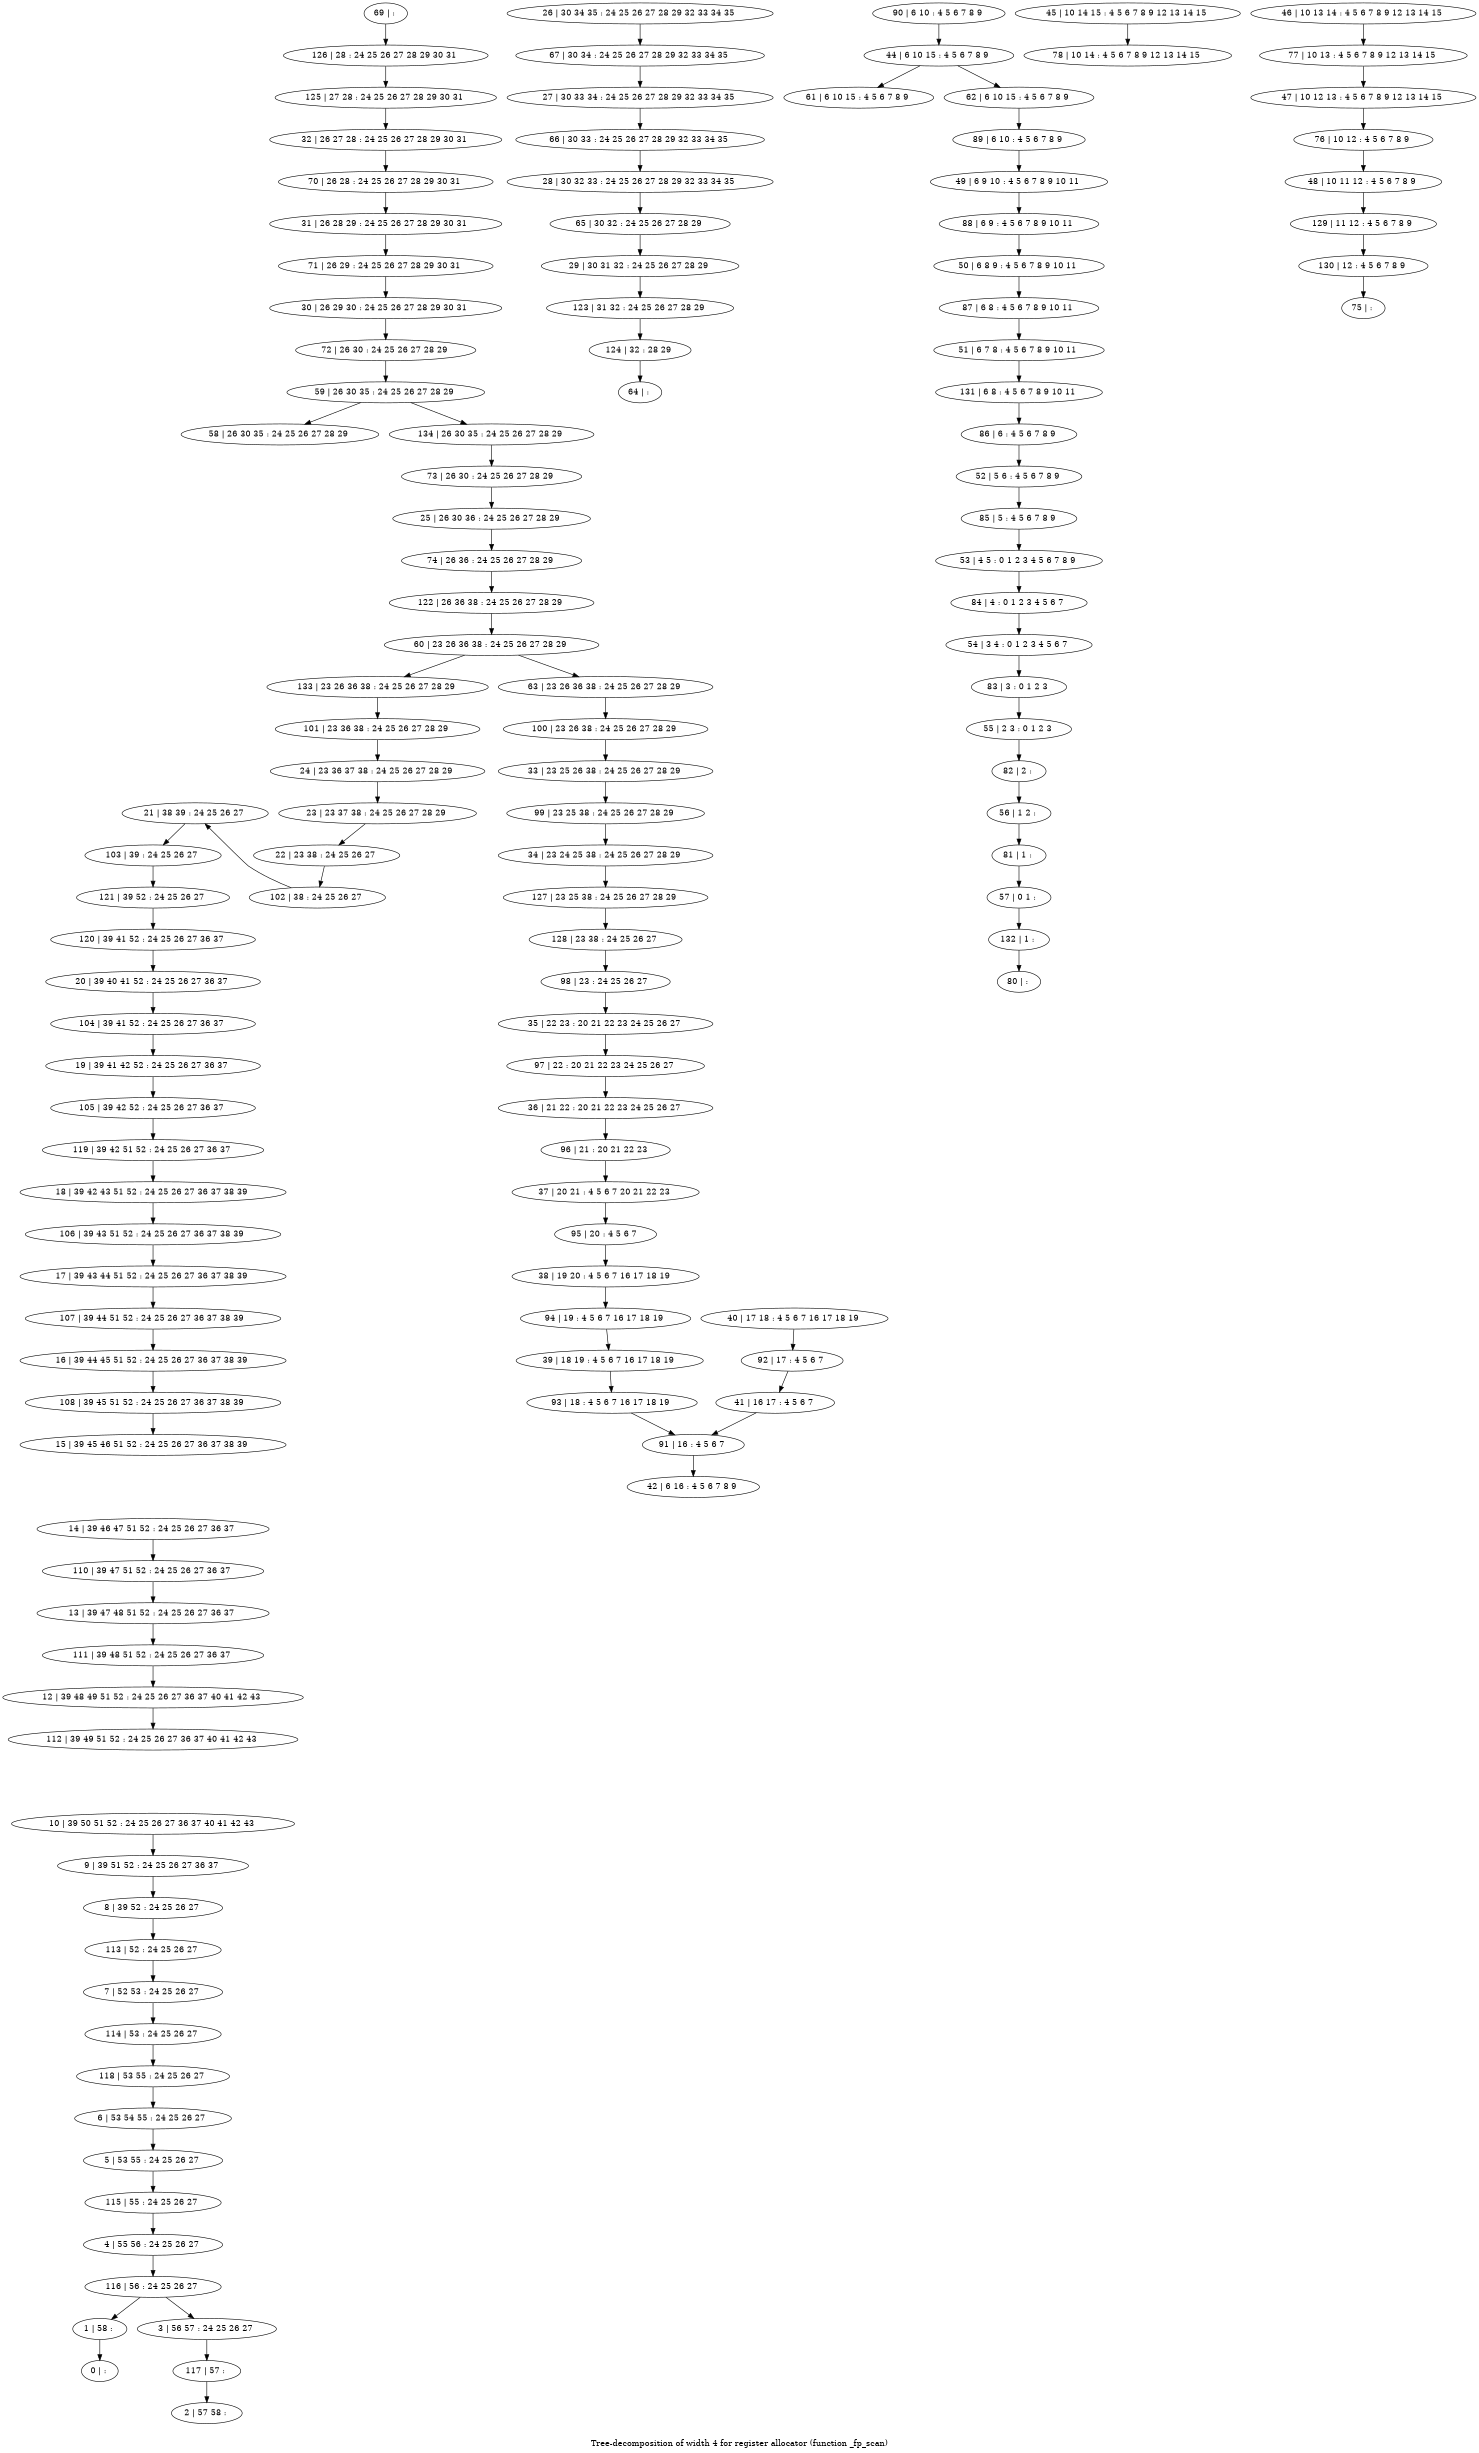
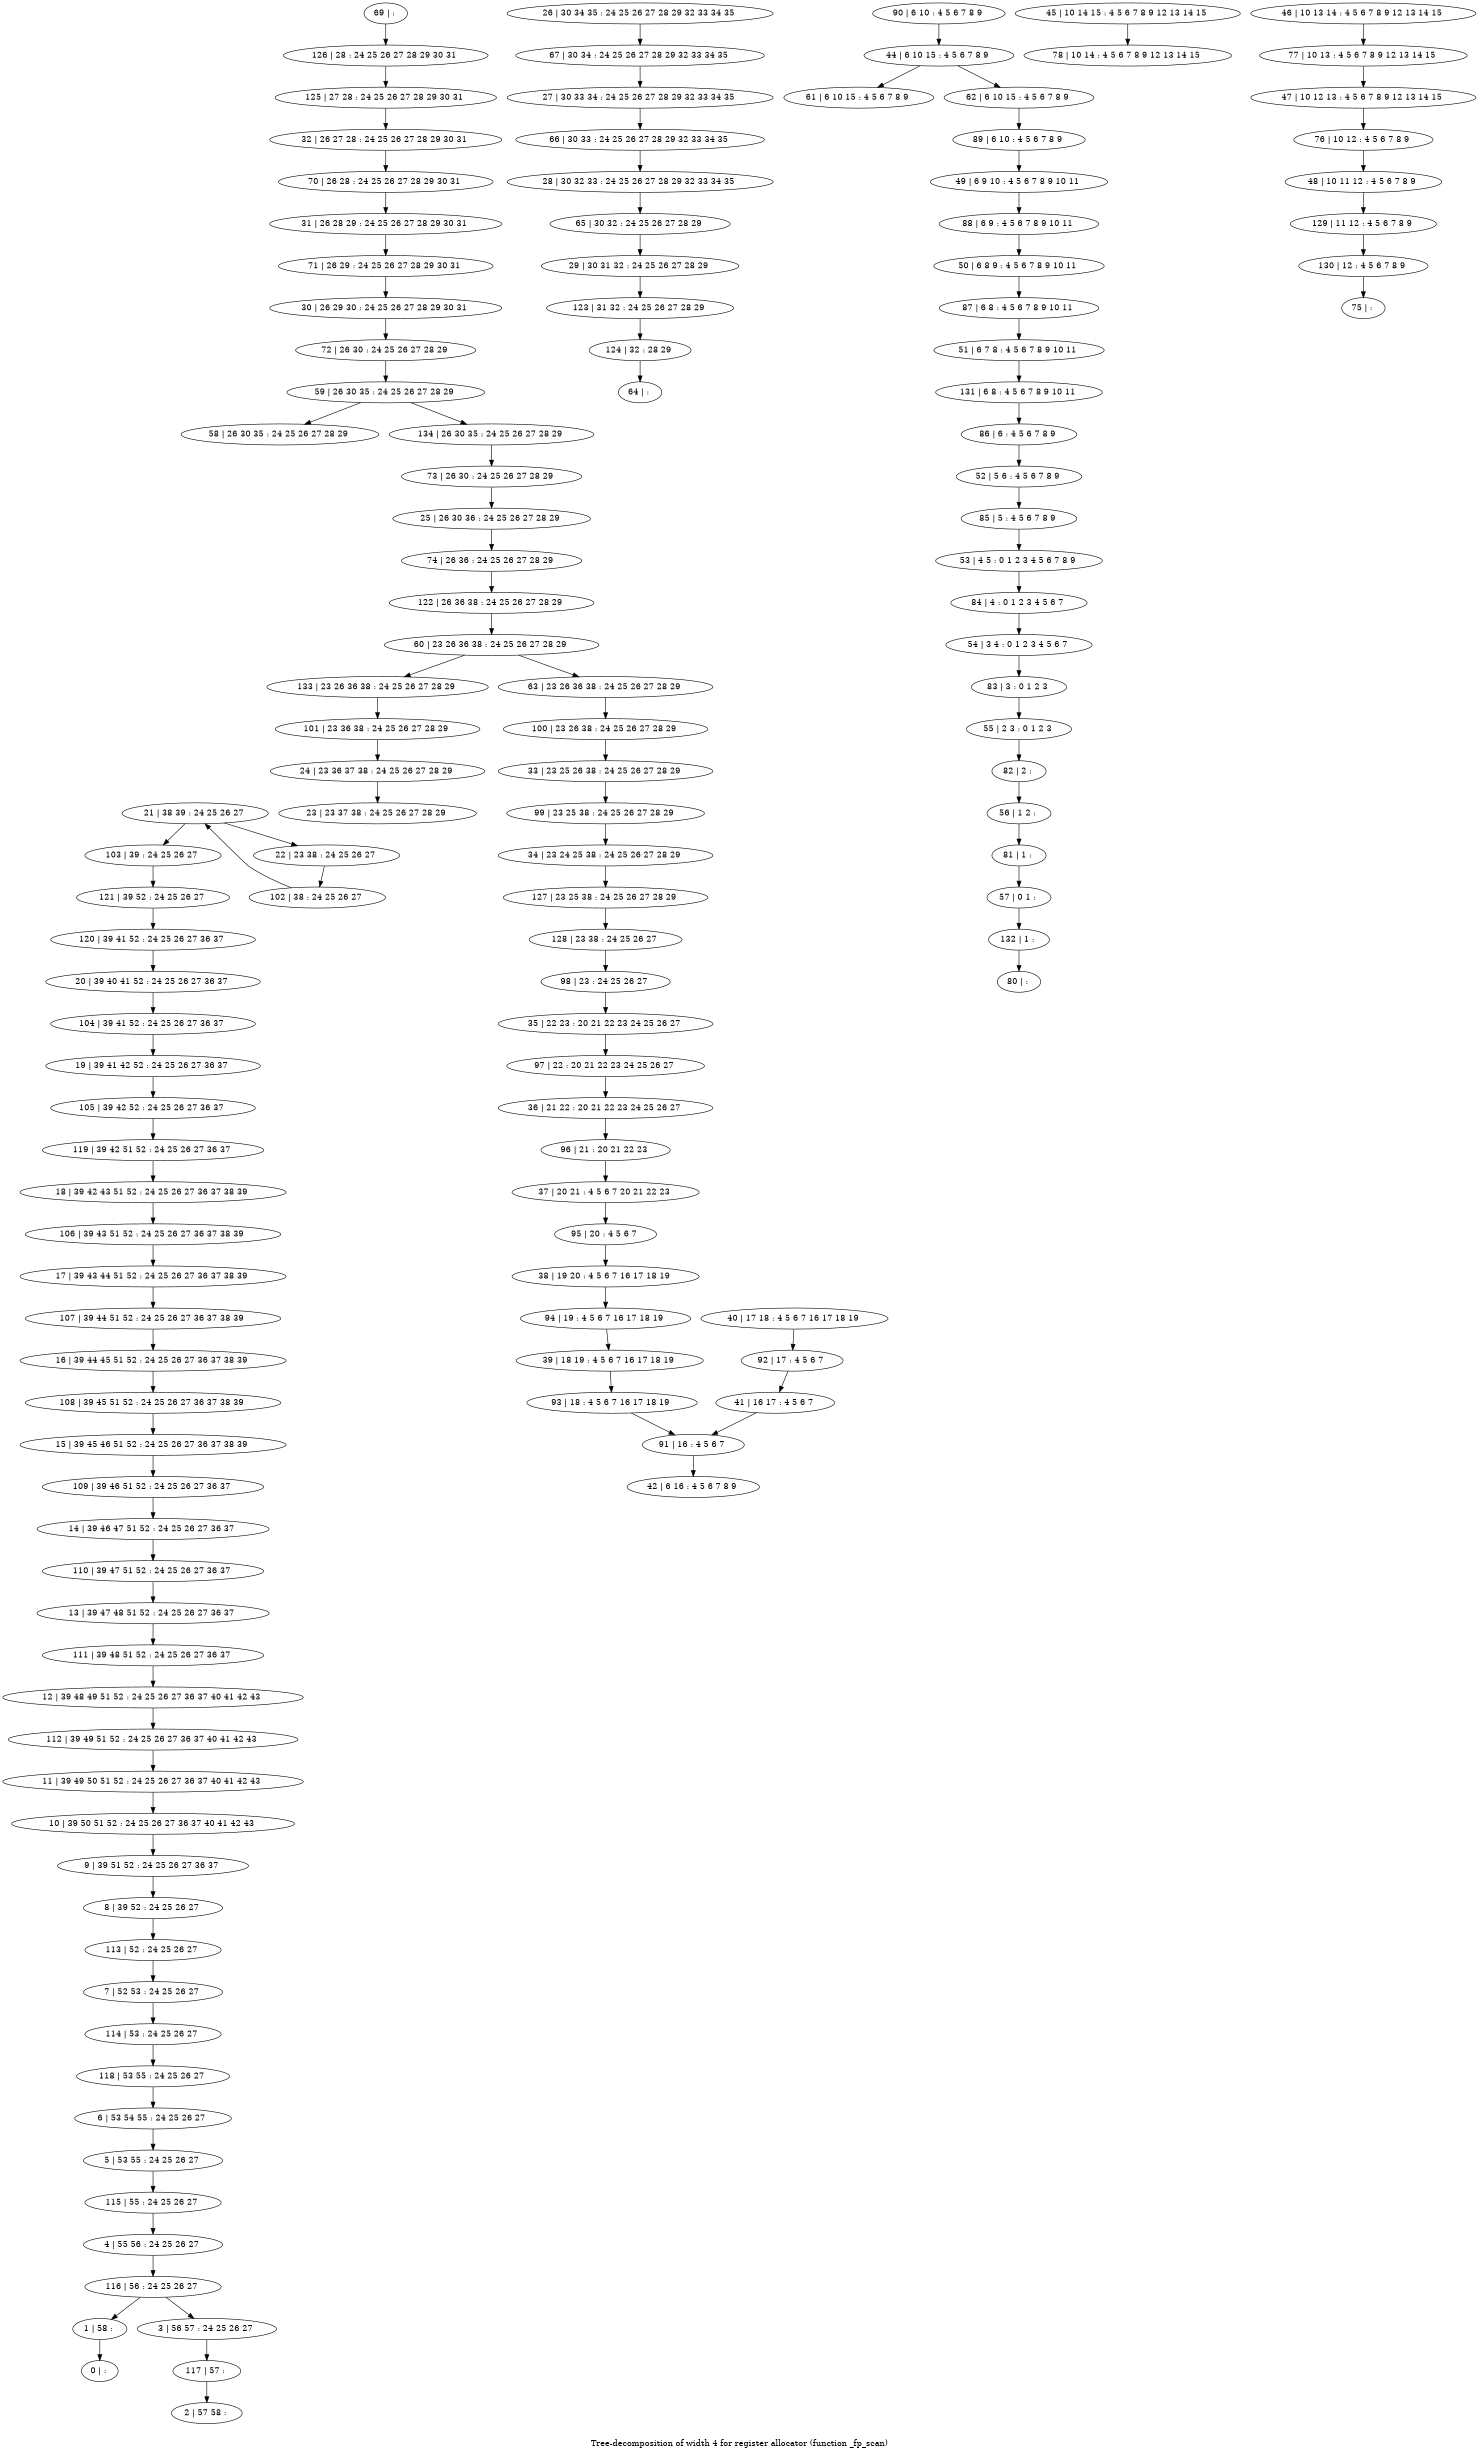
edge "23 | 23 37 38 : 24 25 26 27 28 29" -> "22 | 23 38 : 24 25 26 27": now "21 | 38 39 : 24 25 26 27" -> "22 | 23 38 : 24 25 26 27"
node "109 | 39 46 51 52 : 24 25 26 27 36 37": added
node "11 | 39 49 50 51 52 : 24 25 26 27 36 37 40 41 42 43": added
